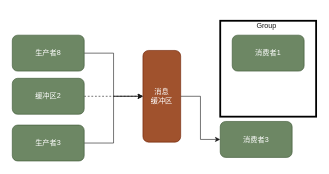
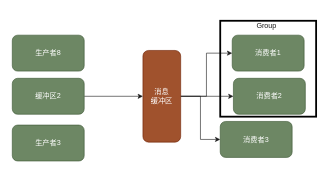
edge "生产者8" -> "消息 缓冲区": removed
edge "消息 缓冲区" -> "消费者1": added
edge "缓冲区2" -> "消息 缓冲区": style dashed -> solid
edge "消息 缓冲区" -> "消费者2": added
node "消费者2": added
edge "生产者3" -> "消息 缓冲区": removed
